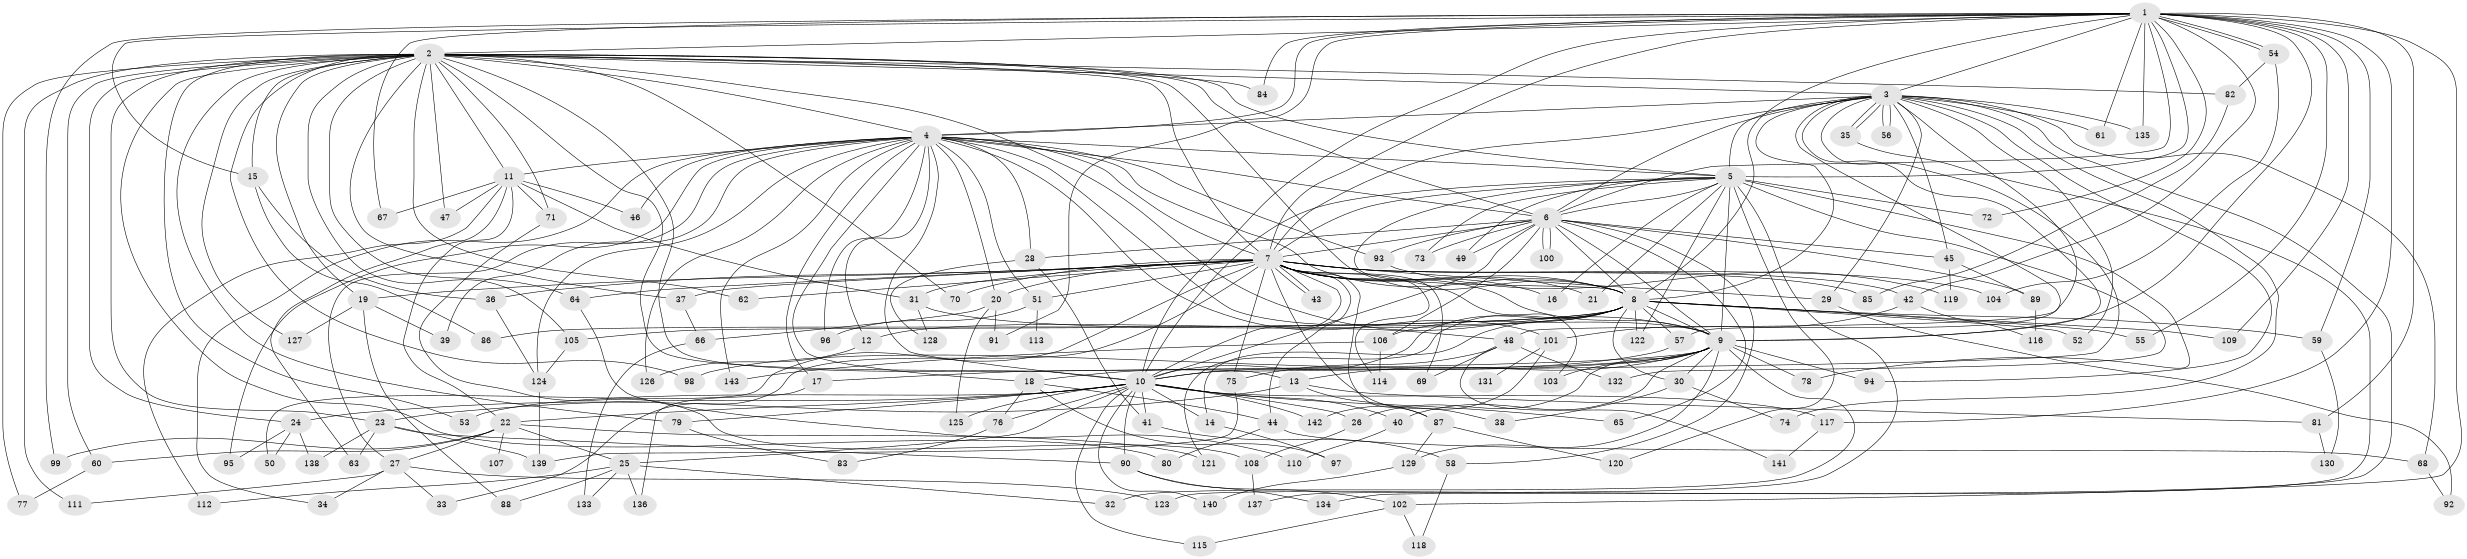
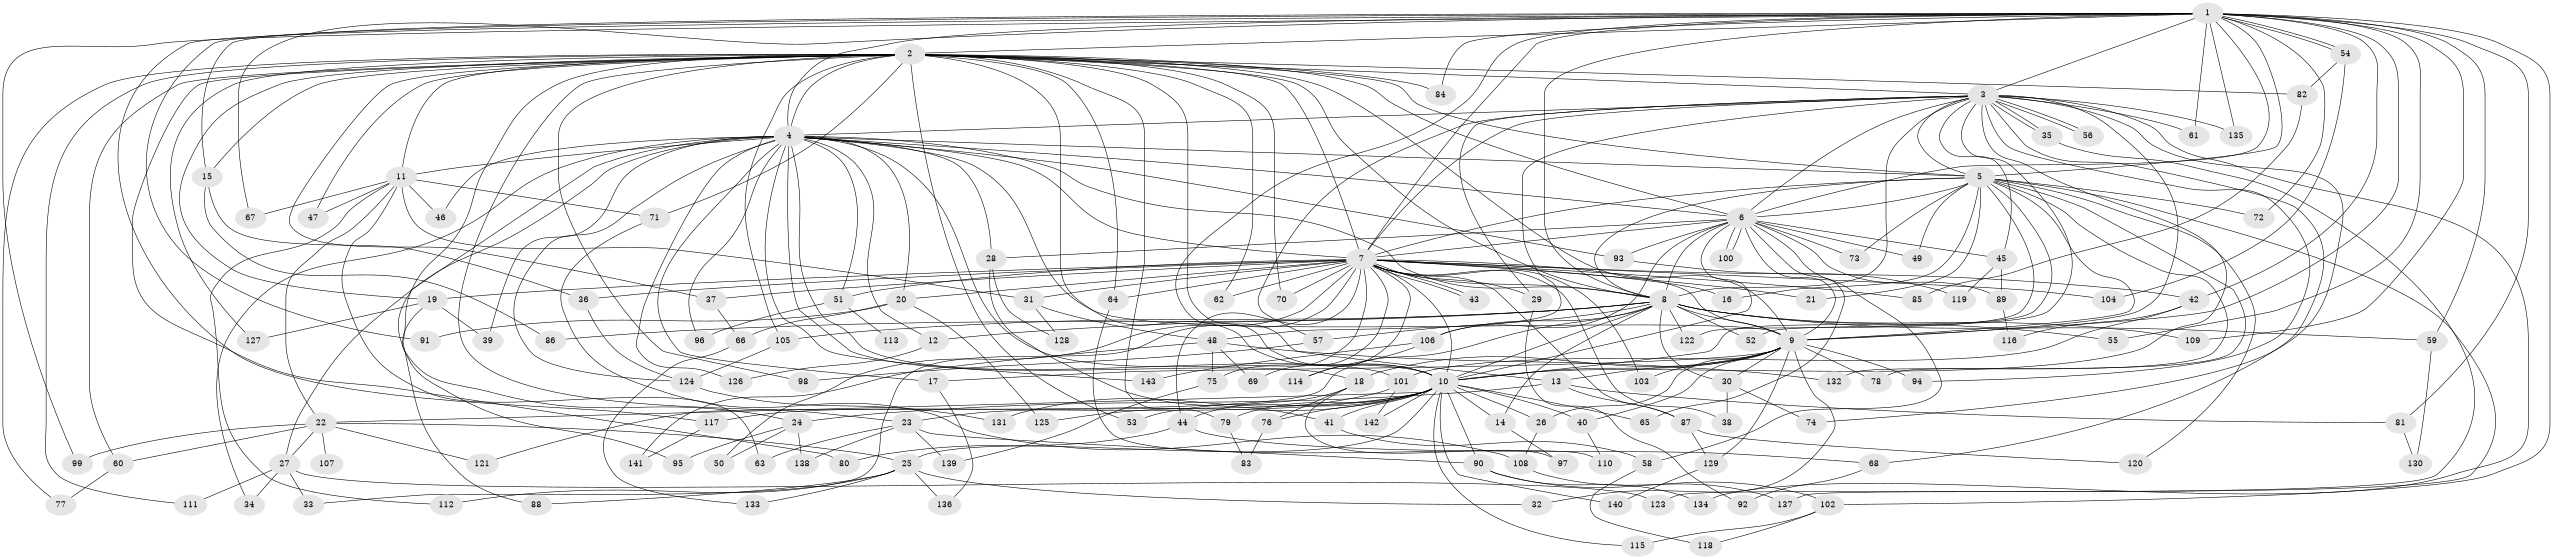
edge "124" -- "139": now "124" -- "131"
